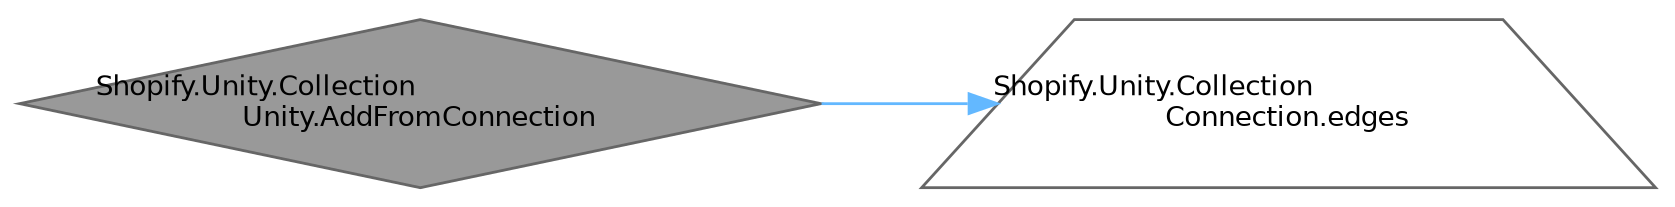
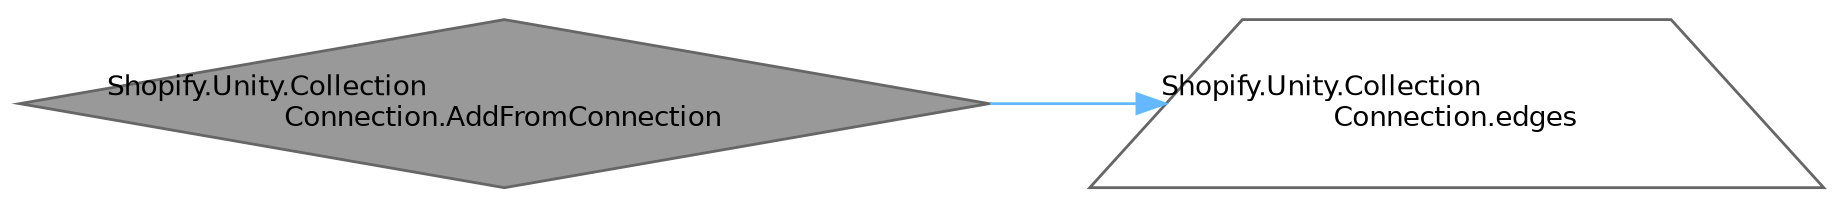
node "Shopify.Unity.Collection Unity.AddFromConnection": label "Shopify.Unity.Collection Unity.AddFromConnection" -> "Shopify.Unity.Collection Connection.AddFromConnection"
